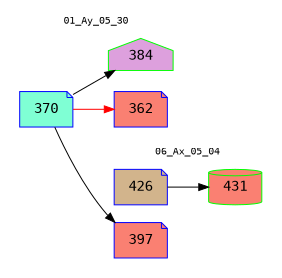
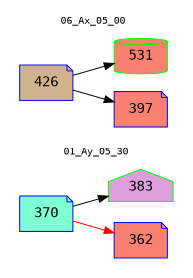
node "384": label "384" -> "383"
cluster "06_Ax_05_04": label "06_Ax_05_04" -> "06_Ax_05_00"
edge "370" -> "397": now "426" -> "397"
node "431": label "431" -> "531"
